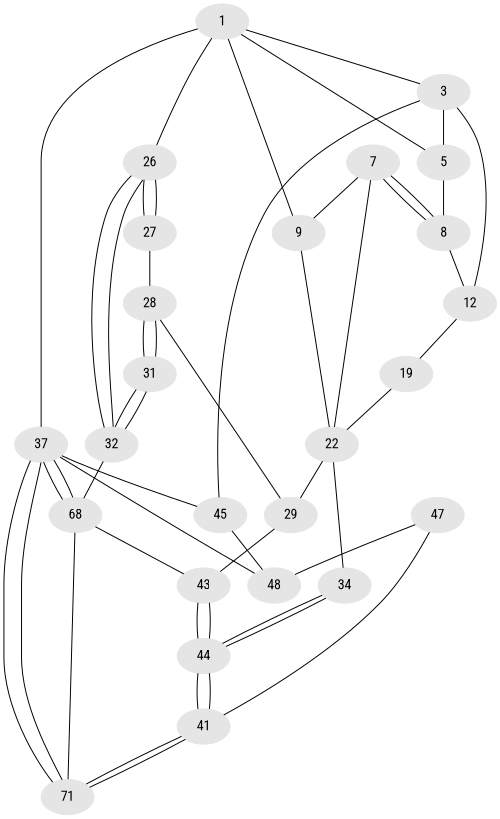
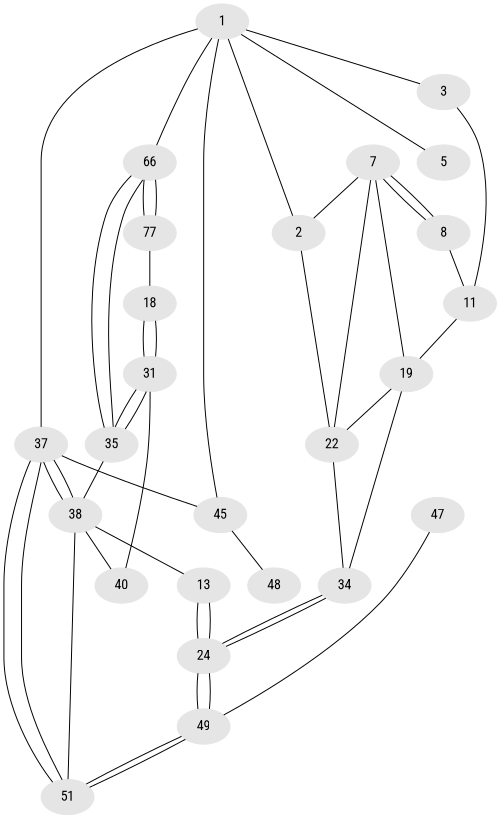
edge "3" -- "5": removed
node "26": label "26" -> "66"
edge "5" -- "8": removed
node "27": label "27" -> "77"
node "9": label "9" -> "2"
edge "3" -- "45": now "1" -- "45"
edge "7" -- "19": added
node "28": label "28" -> "18"
node "12": label "12" -> "11"
node "32": label "32" -> "35"
edge "19" -- "34": added
node "68": label "68" -> "38"
node "29": removed
edge "37" -- "48": removed
edge "47" -- "48": removed
node "40": added
node "43": label "43" -> "13"
node "44": label "44" -> "24"
node "41": label "41" -> "49"
node "71": label "71" -> "51"
